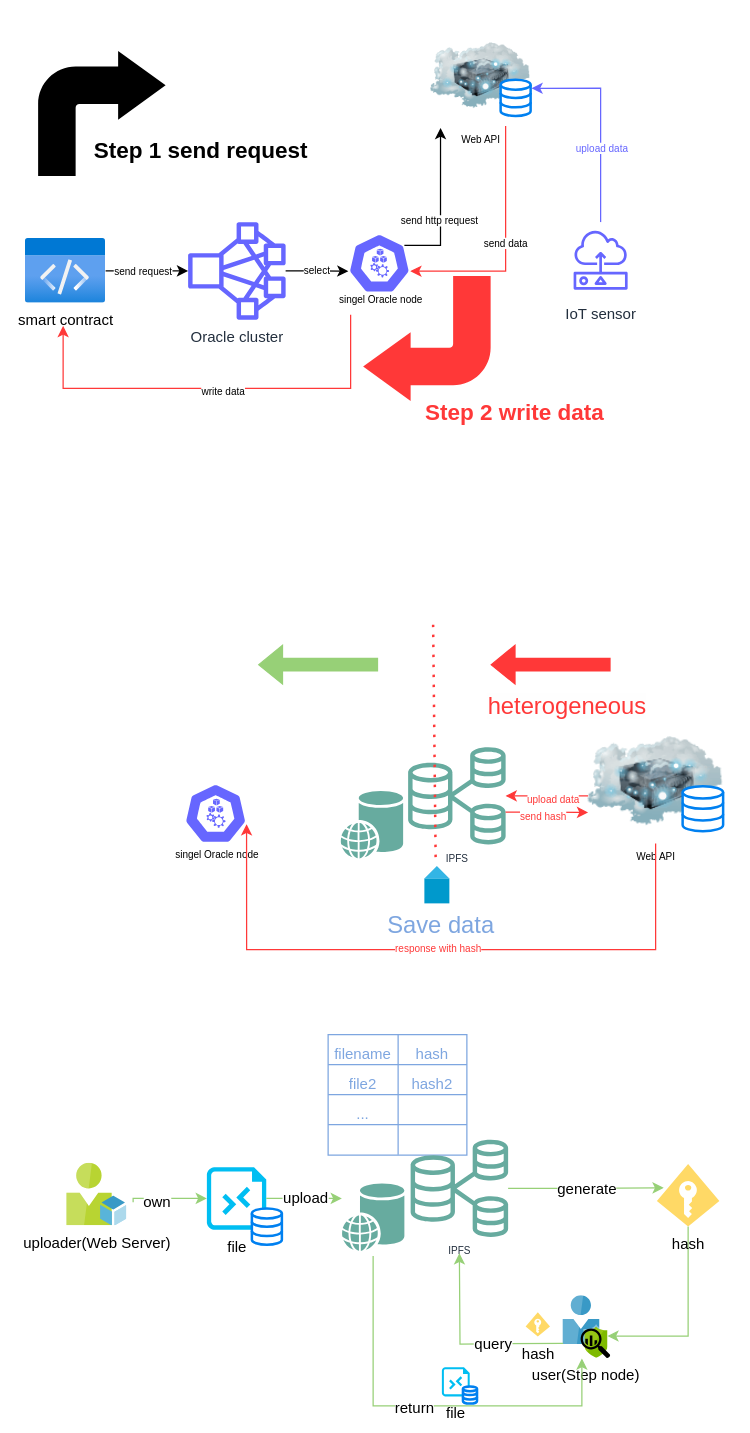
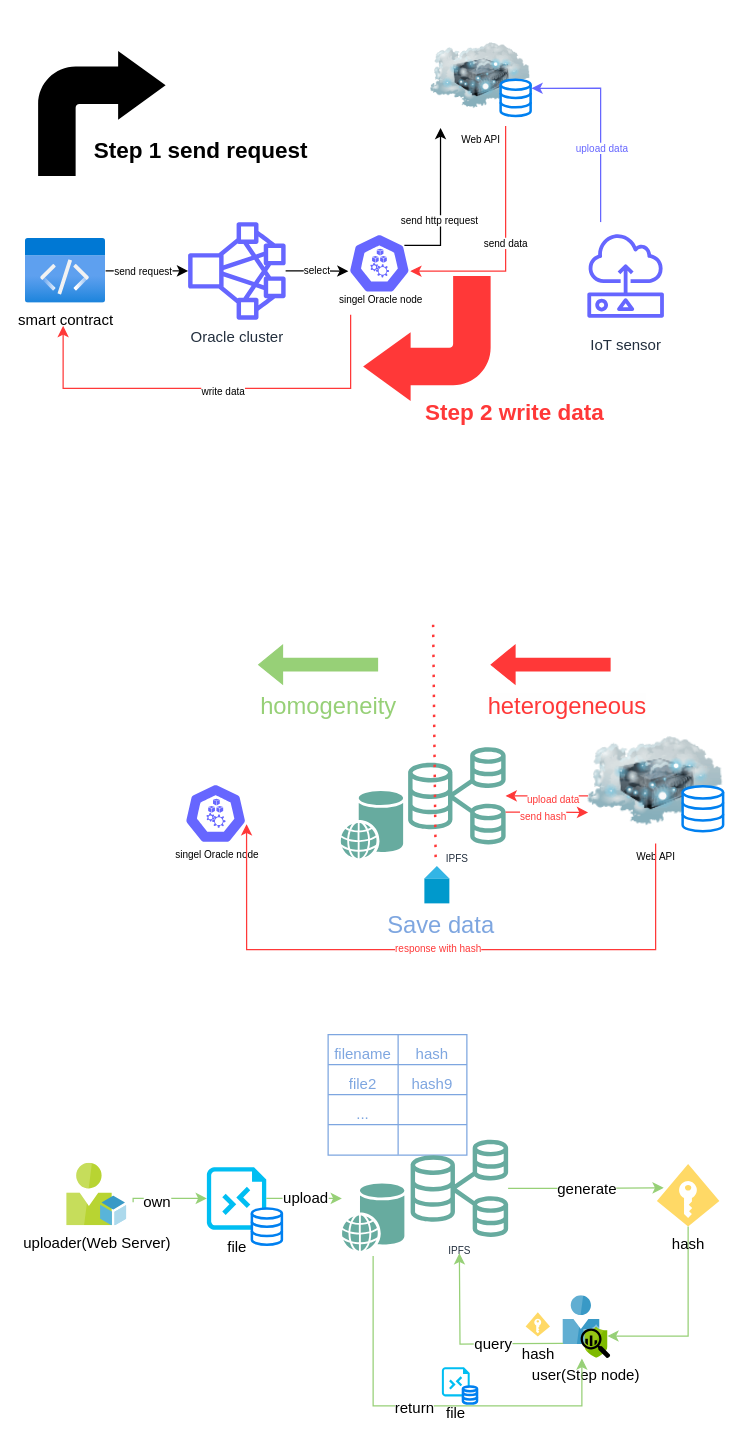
node "IoT sensor": size 75x75 -> 125x106
node "homogeneity": added
node "hash2": label "hash2" -> "hash9"
